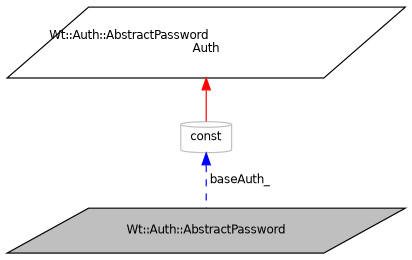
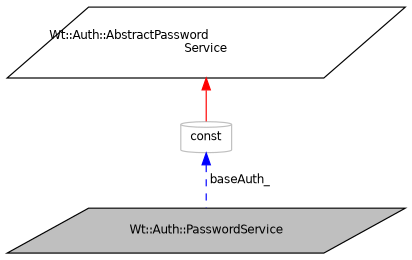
node "Wt::Auth::AbstractPassword Auth": label "Wt::Auth::AbstractPassword Auth" -> "Wt::Auth::AbstractPassword Service"
node "Wt::Auth::AbstractPassword": label "Wt::Auth::AbstractPassword" -> "Wt::Auth::PasswordService"
